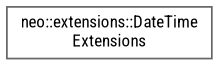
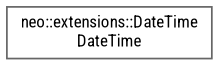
node "neo::extensions::DateTime Extensions": label "neo::extensions::DateTime Extensions" -> "neo::extensions::DateTime DateTime"
